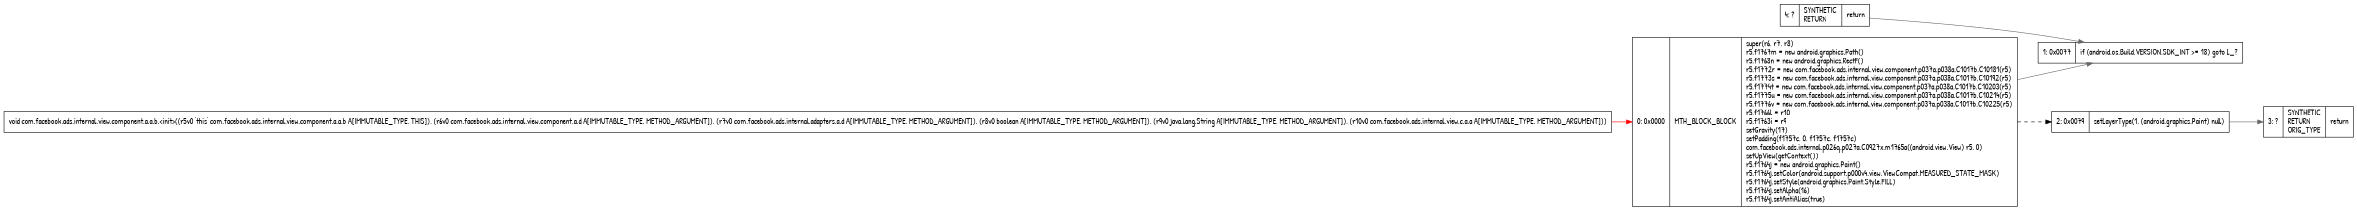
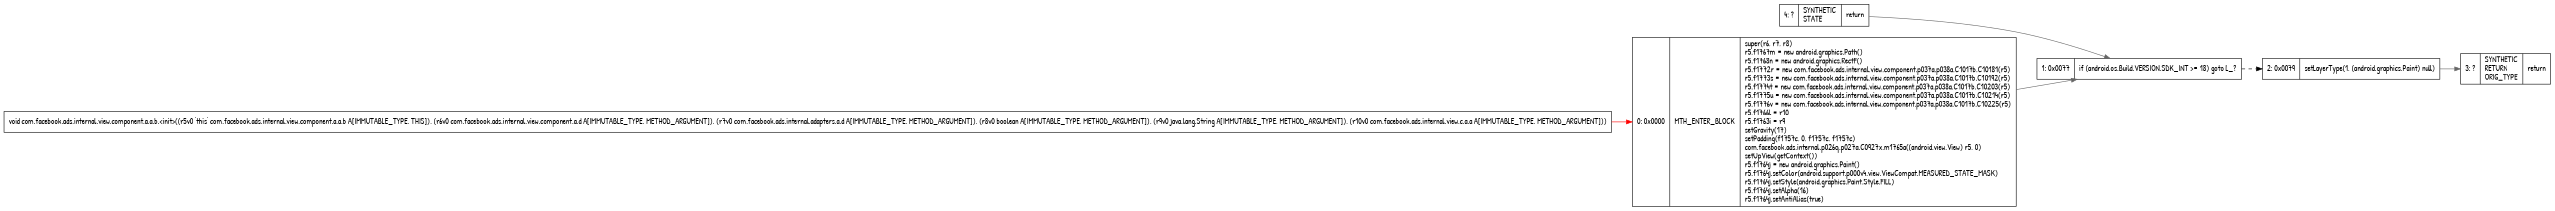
node "4: ?": text "RETURN" -> "STATE"
node "0: 0x0000": text "MTH_BLOCK_BLOCK" -> "MTH_ENTER_BLOCK"
edge "0: 0x0000" -> "2: 0x0079": now "1: 0x0077" -> "2: 0x0079"
